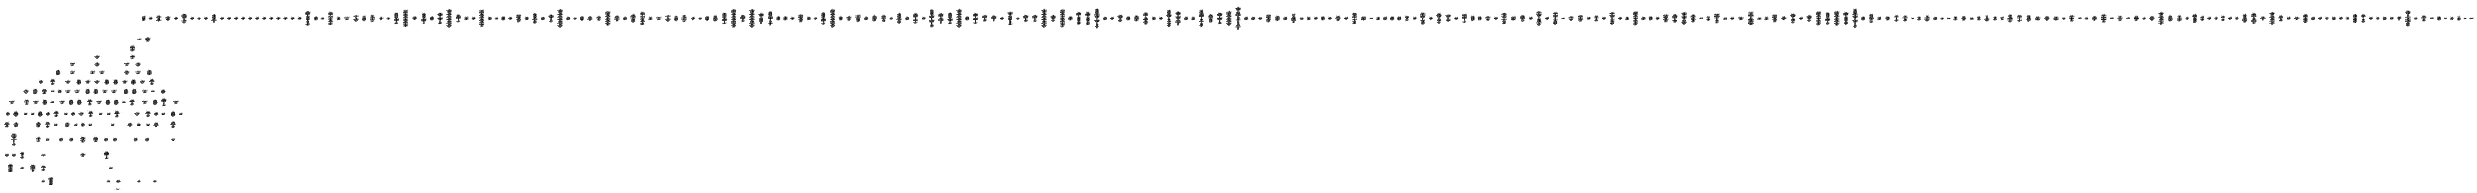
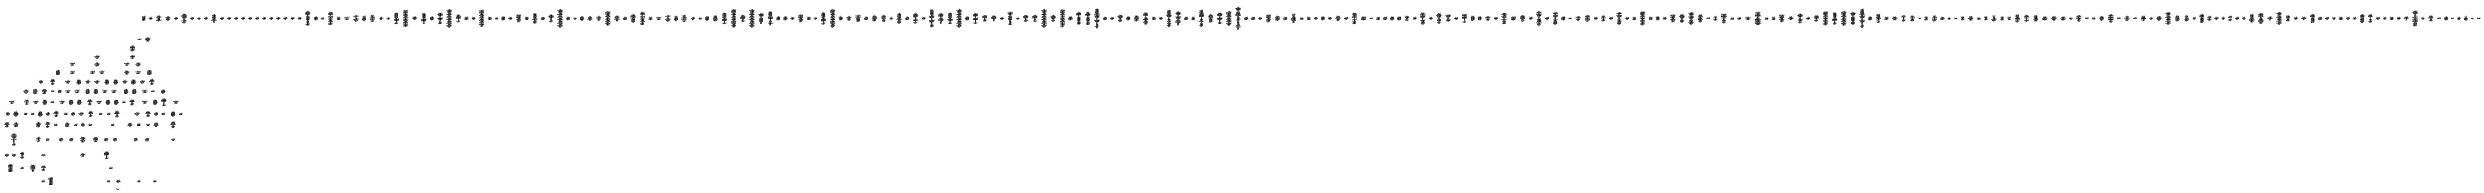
node "# 0x12b4 JUMPDEST PUSHX Data PUSHX Data PUSHX Data JUMP": added
